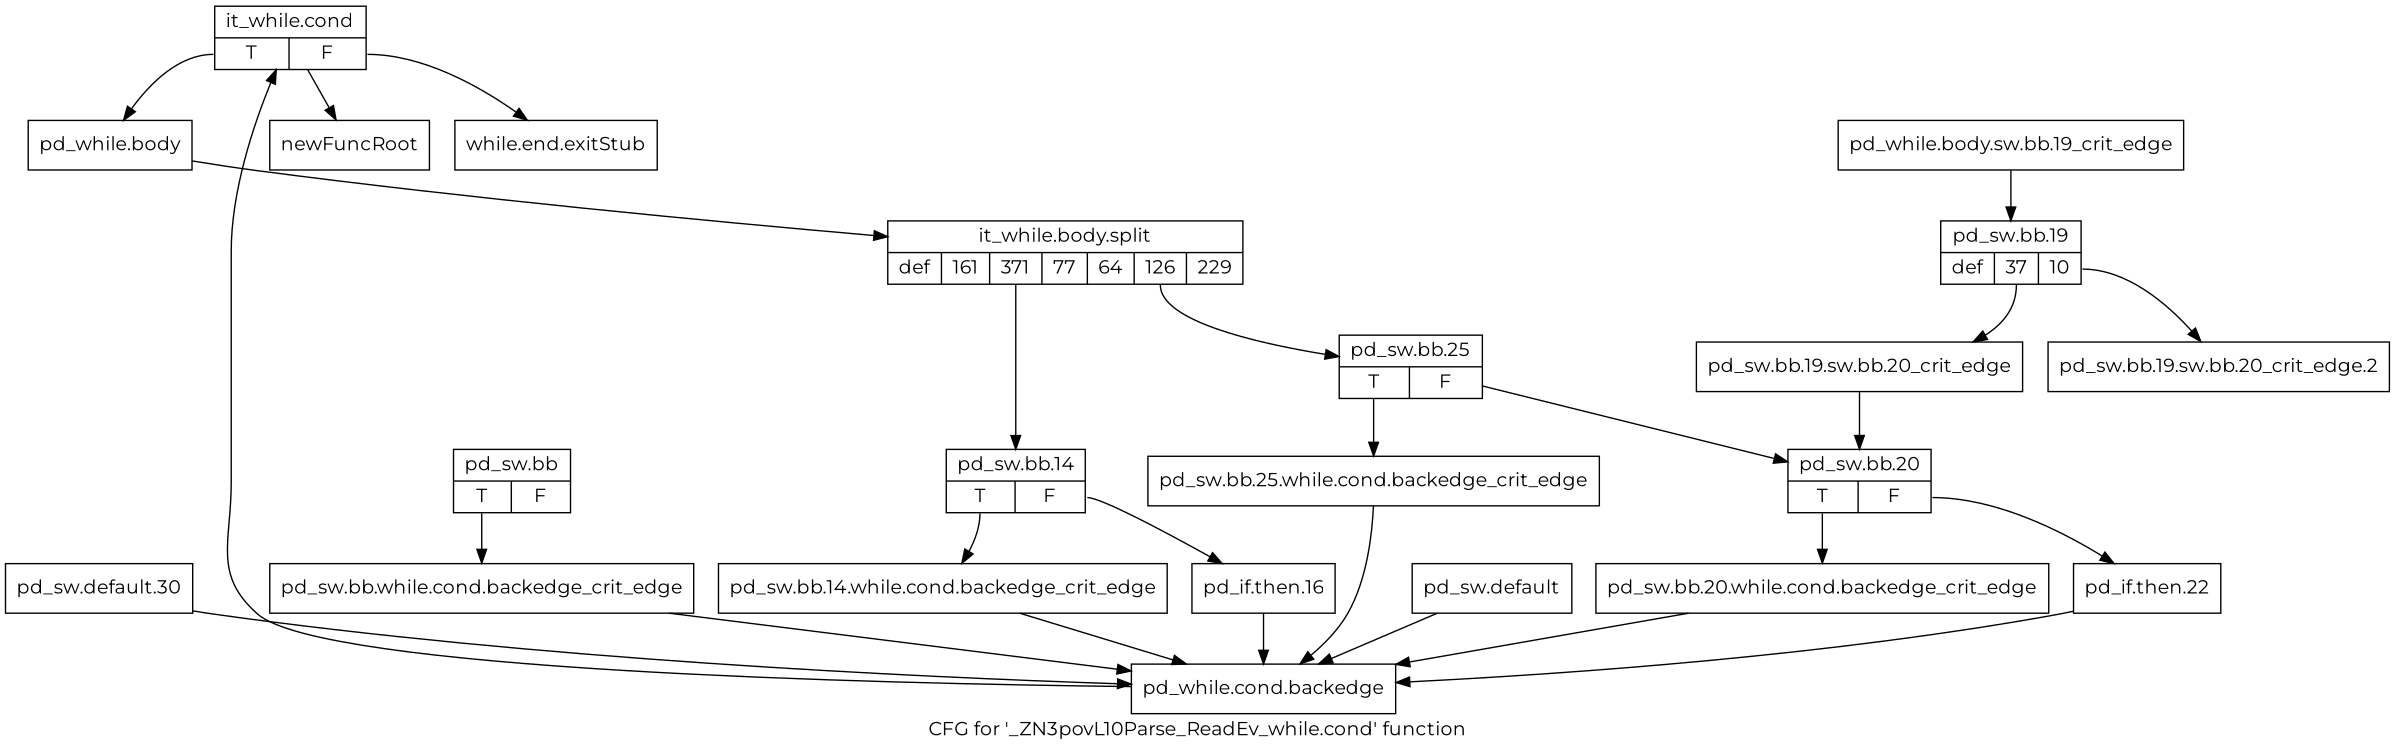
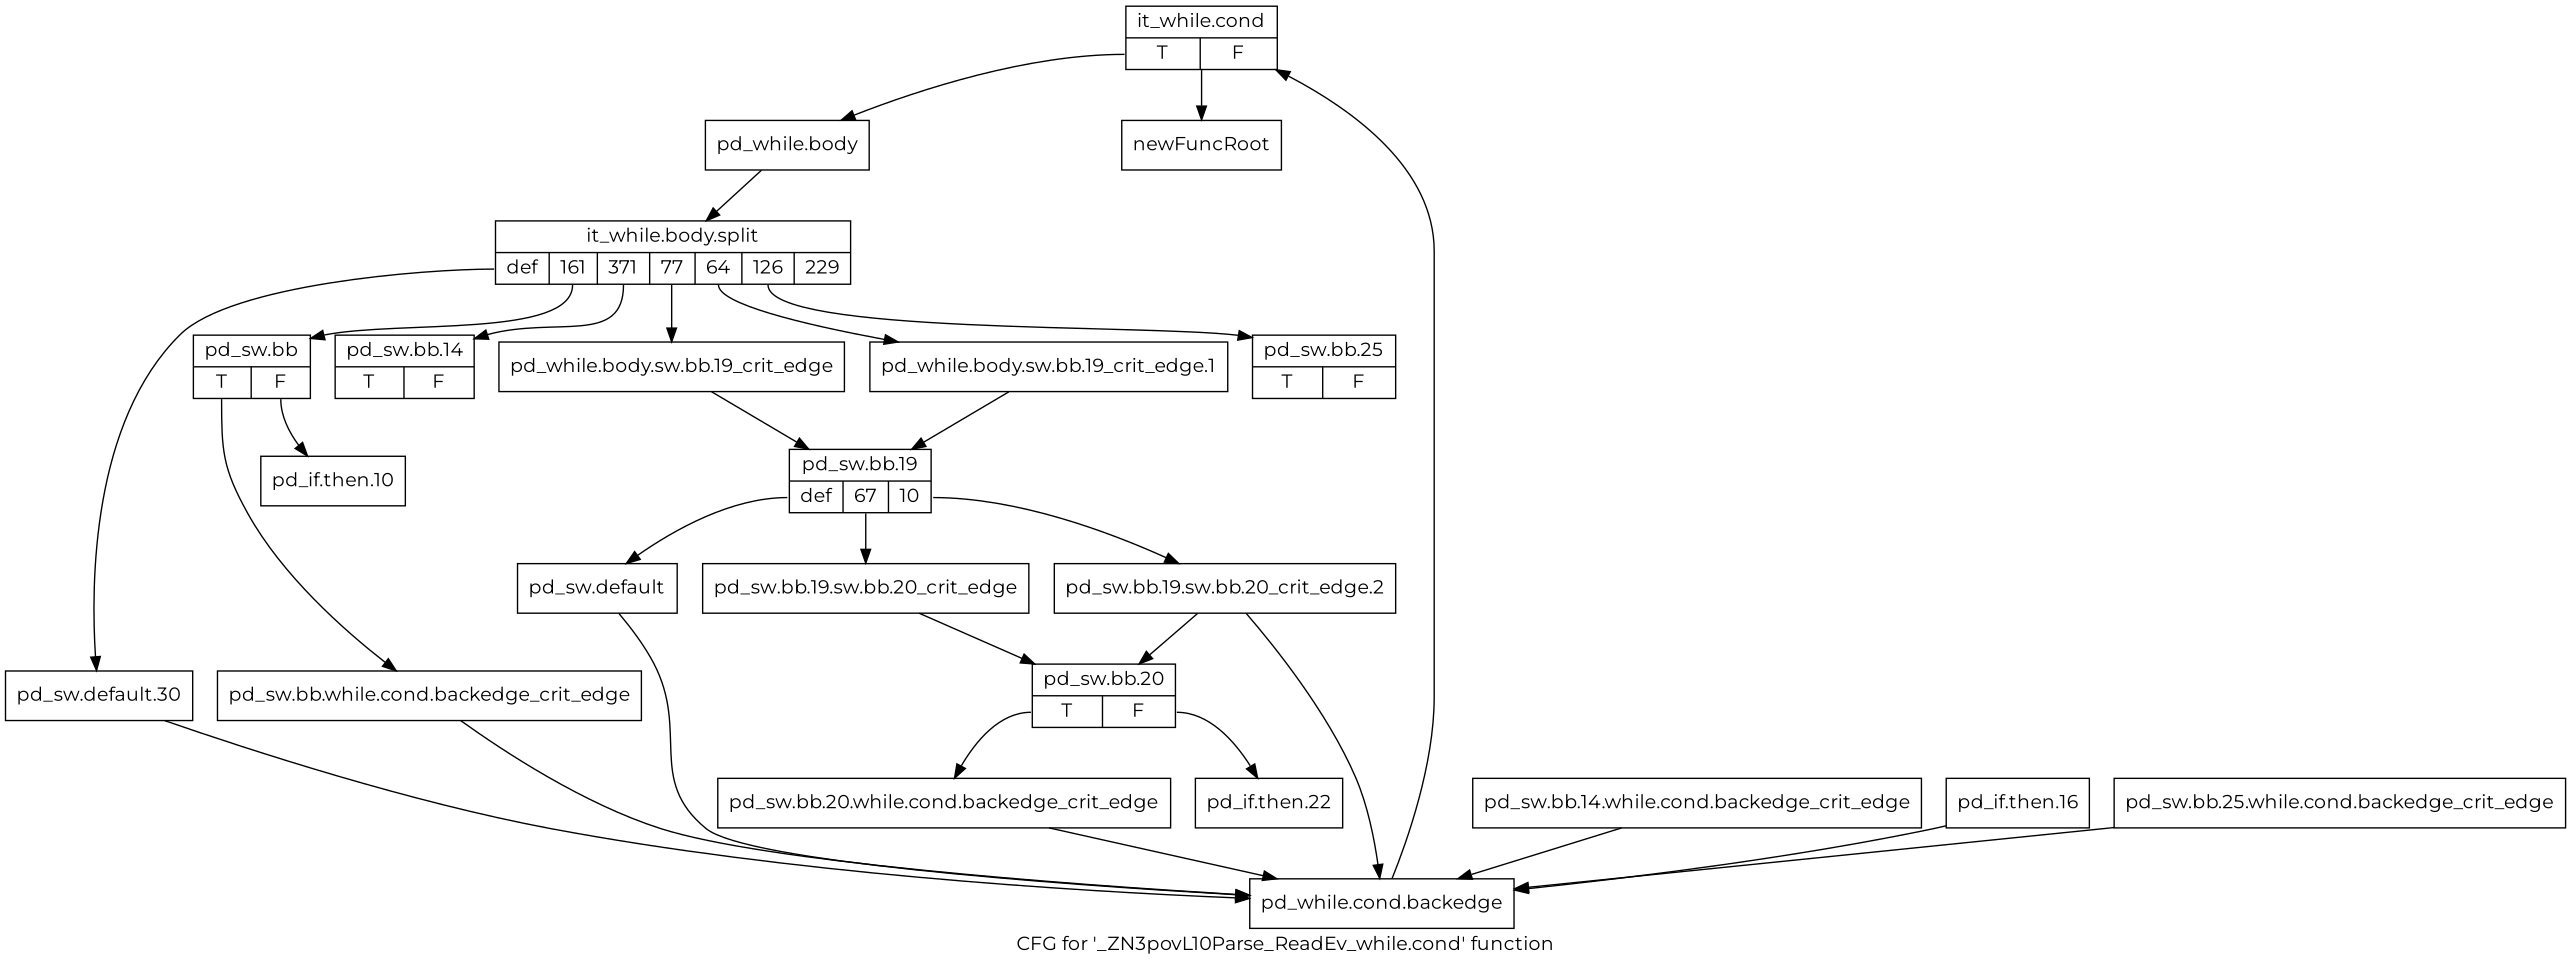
node "while.end.exitStub": removed
node "pd_sw.bb.19": text "37" -> "67"
edge "it_while.body.split" -> "pd_while.body.sw.bb.19_crit_edge": added
edge "it_while.body.split" -> "pd_sw.bb": added
edge "it_while.body.split" -> "pd_sw.default.30": added
node "pd_while.body.sw.bb.19_crit_edge.1": added
edge "pd_sw.bb.25" -> "pd_sw.bb.25.while.cond.backedge_crit_edge": removed
edge "pd_sw.bb.25" -> "pd_sw.bb.20": now "pd_sw.bb.19.sw.bb.20_crit_edge.2" -> "pd_sw.bb.20"
node "pd_if.then.10": added
edge "pd_sw.bb.19" -> "pd_sw.default": added
edge "pd_sw.bb.14" -> "pd_if.then.16": removed
edge "pd_sw.bb.14" -> "pd_sw.bb.14.while.cond.backedge_crit_edge": removed
edge "pd_if.then.22" -> "pd_while.cond.backedge": now "pd_sw.bb.19.sw.bb.20_crit_edge.2" -> "pd_while.cond.backedge"
